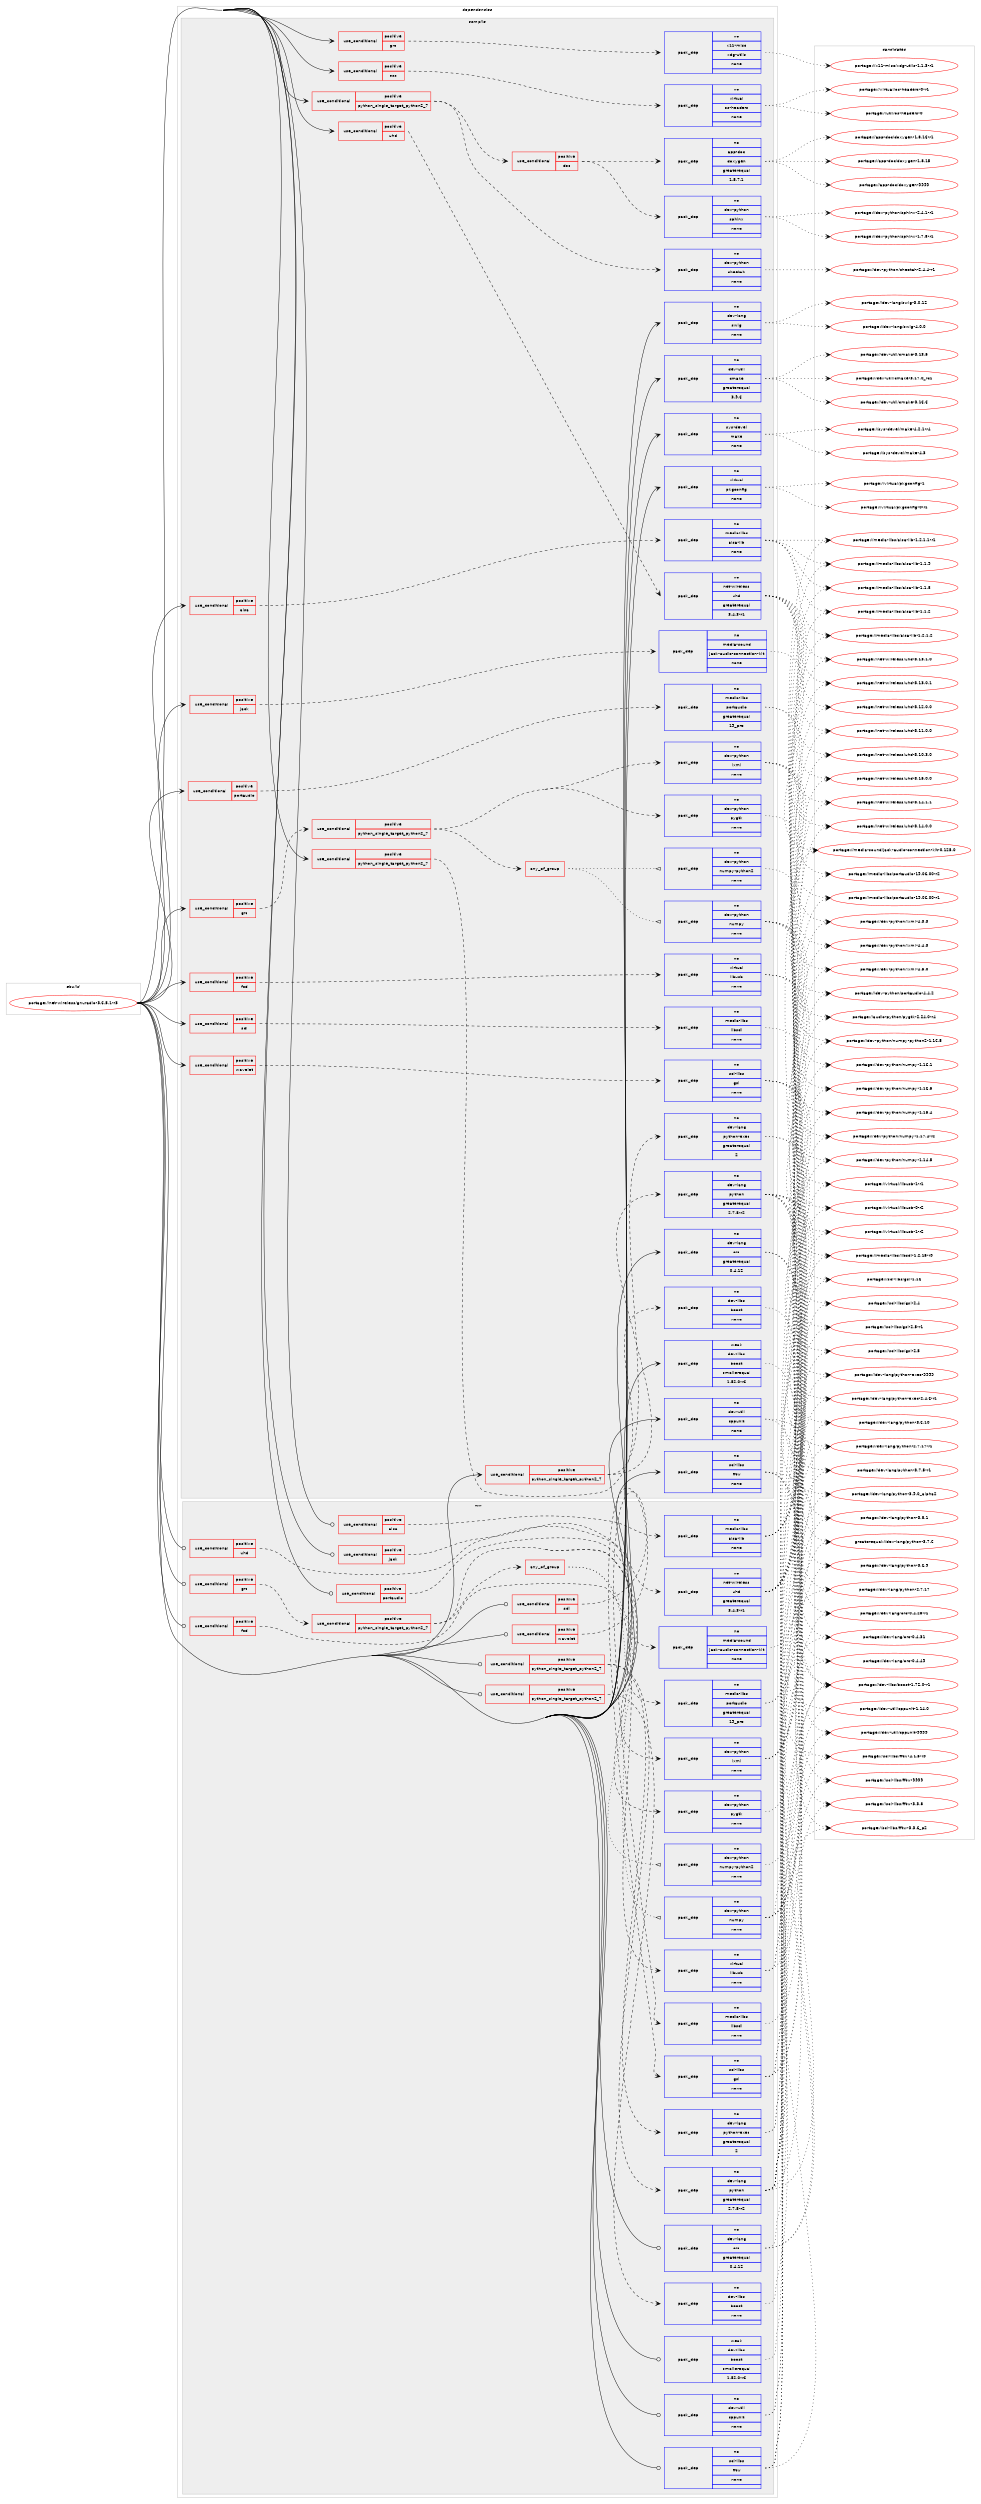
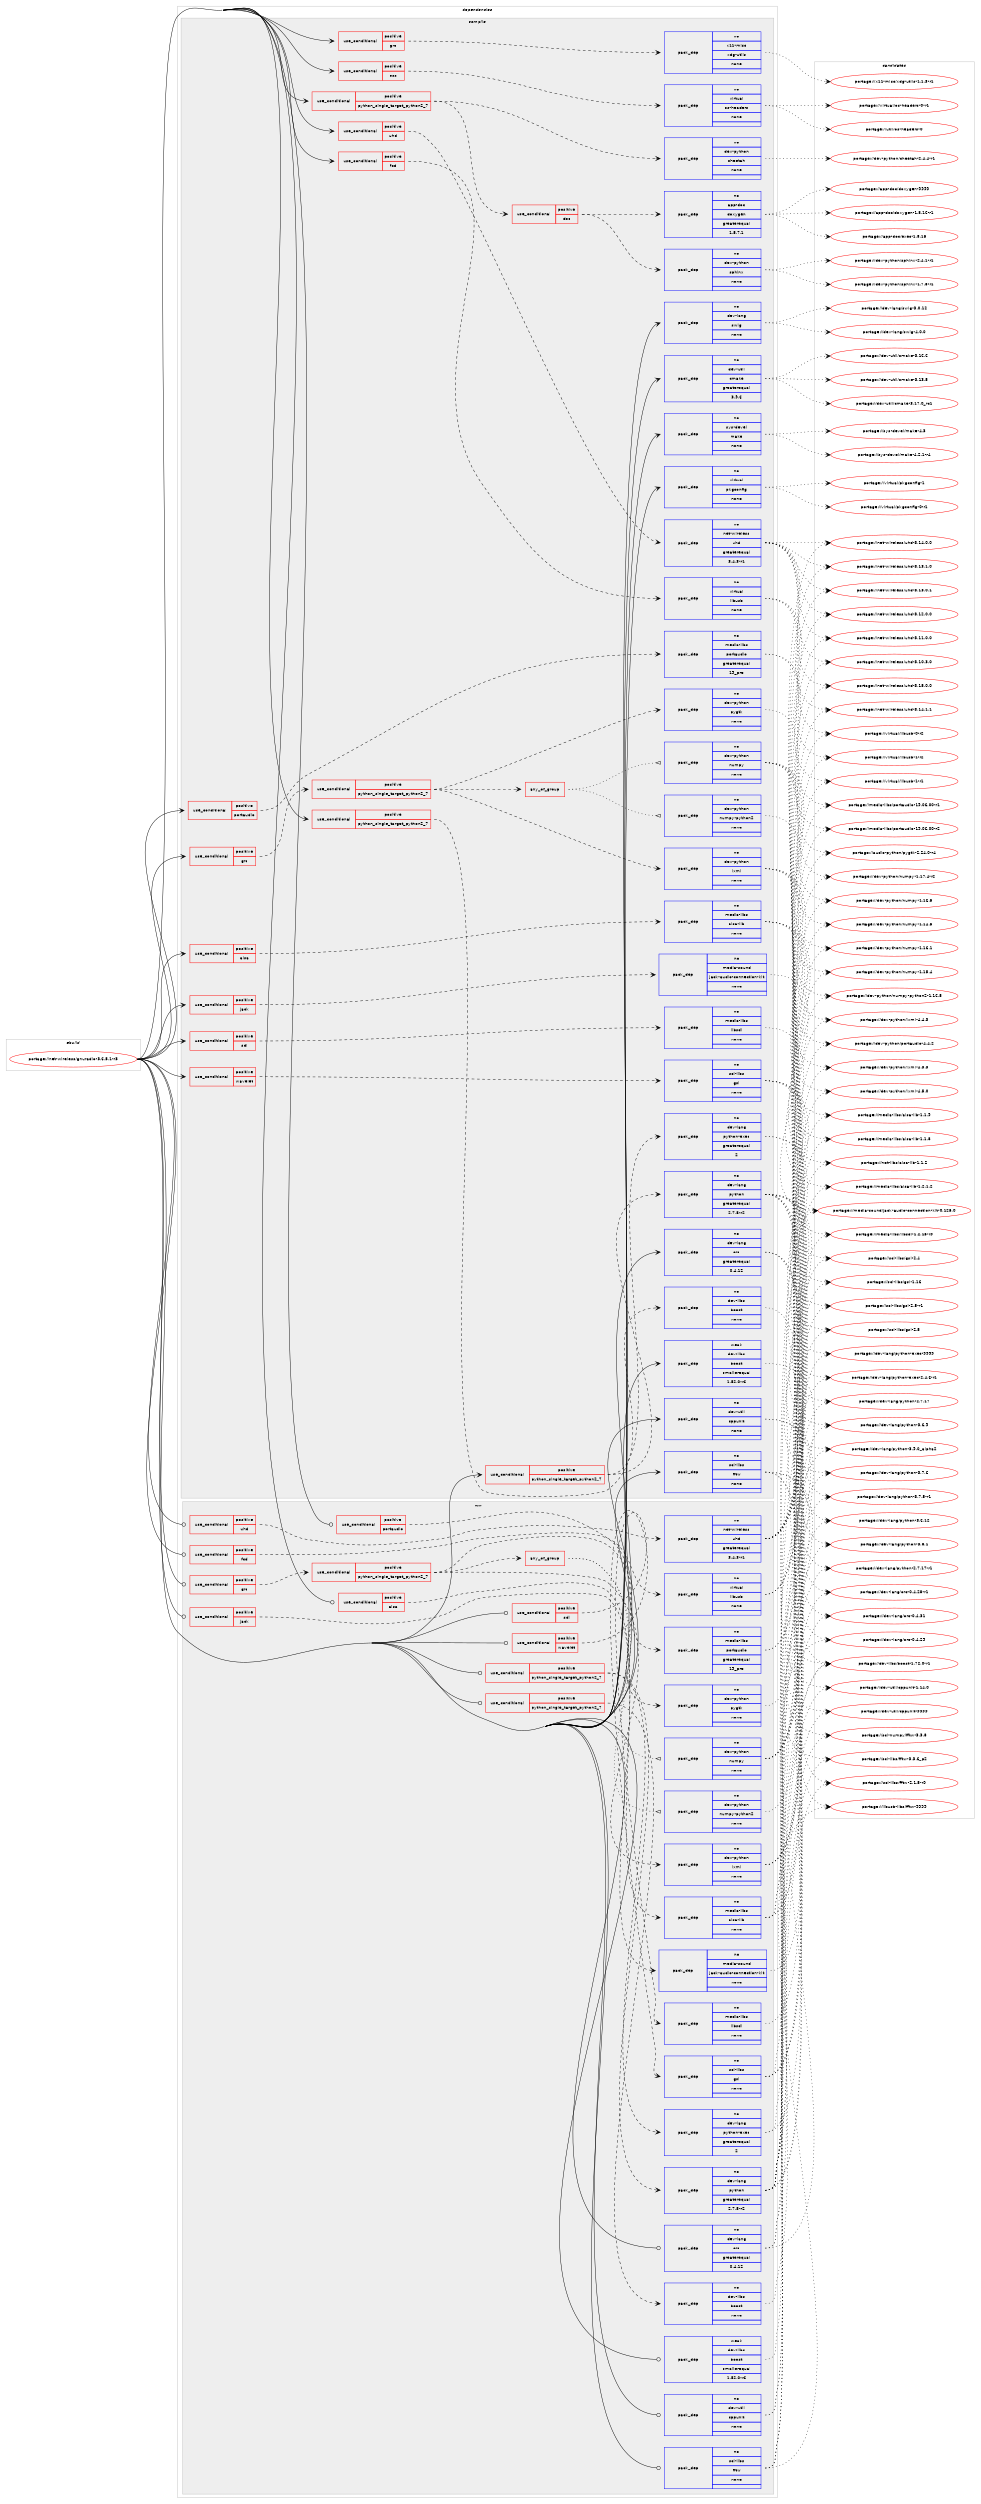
node "portage://app-doc/doxygen-1.8.15": label "portage://app-doc/doxygen-1.8.15" -> "portage://app-doc/exec-1.8.15"
node "portage://media-libs/alsa-lib-1.2.1.1-r1": removed
node "portage://media-libs/alsa-lib-1.1.2": label "portage://media-libs/alsa-lib-1.1.2" -> "portage://net-libs/alsa-lib-1.1.2"
node "portage://dev-lang/python-3.6.10": label "portage://dev-lang/python-3.6.10" -> "portage://dev-lang/python-3.6.12"
node "greaterequal://dev-lang/python-3.7.6": label "greaterequal://dev-lang/python-3.7.6" -> "portage://dev-lang/python-3.7.6"
node "portage://dev-lang/orc-0.4.49": label "portage://dev-lang/orc-0.4.49" -> "portage://dev-lang/orc-0.4.29"
node "portage://sci-libs/fftw-4.1.5-r9": label "portage://sci-libs/fftw-4.1.5-r9" -> "portage://sci-libs/fftw-2.1.5-r9"
node "portage://sci-libs/fftw-9999": label "portage://sci-libs/fftw-9999" -> "portage://libusb-libs/fftw-9999"
node "portage://sci-libs/fftw-3.3.8": label "portage://sci-libs/fftw-3.3.8" -> "portage://sci-numpy/fftw-3.3.8"
